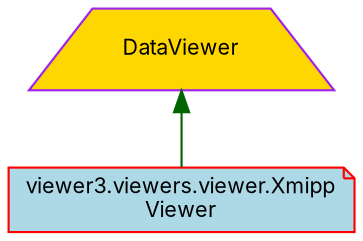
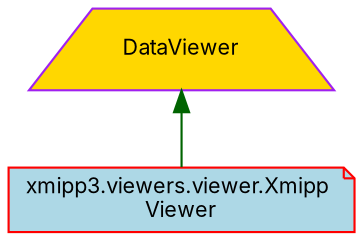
node "viewer3.viewers.viewer.Xmipp Viewer": label "viewer3.viewers.viewer.Xmipp Viewer" -> "xmipp3.viewers.viewer.Xmipp Viewer"
